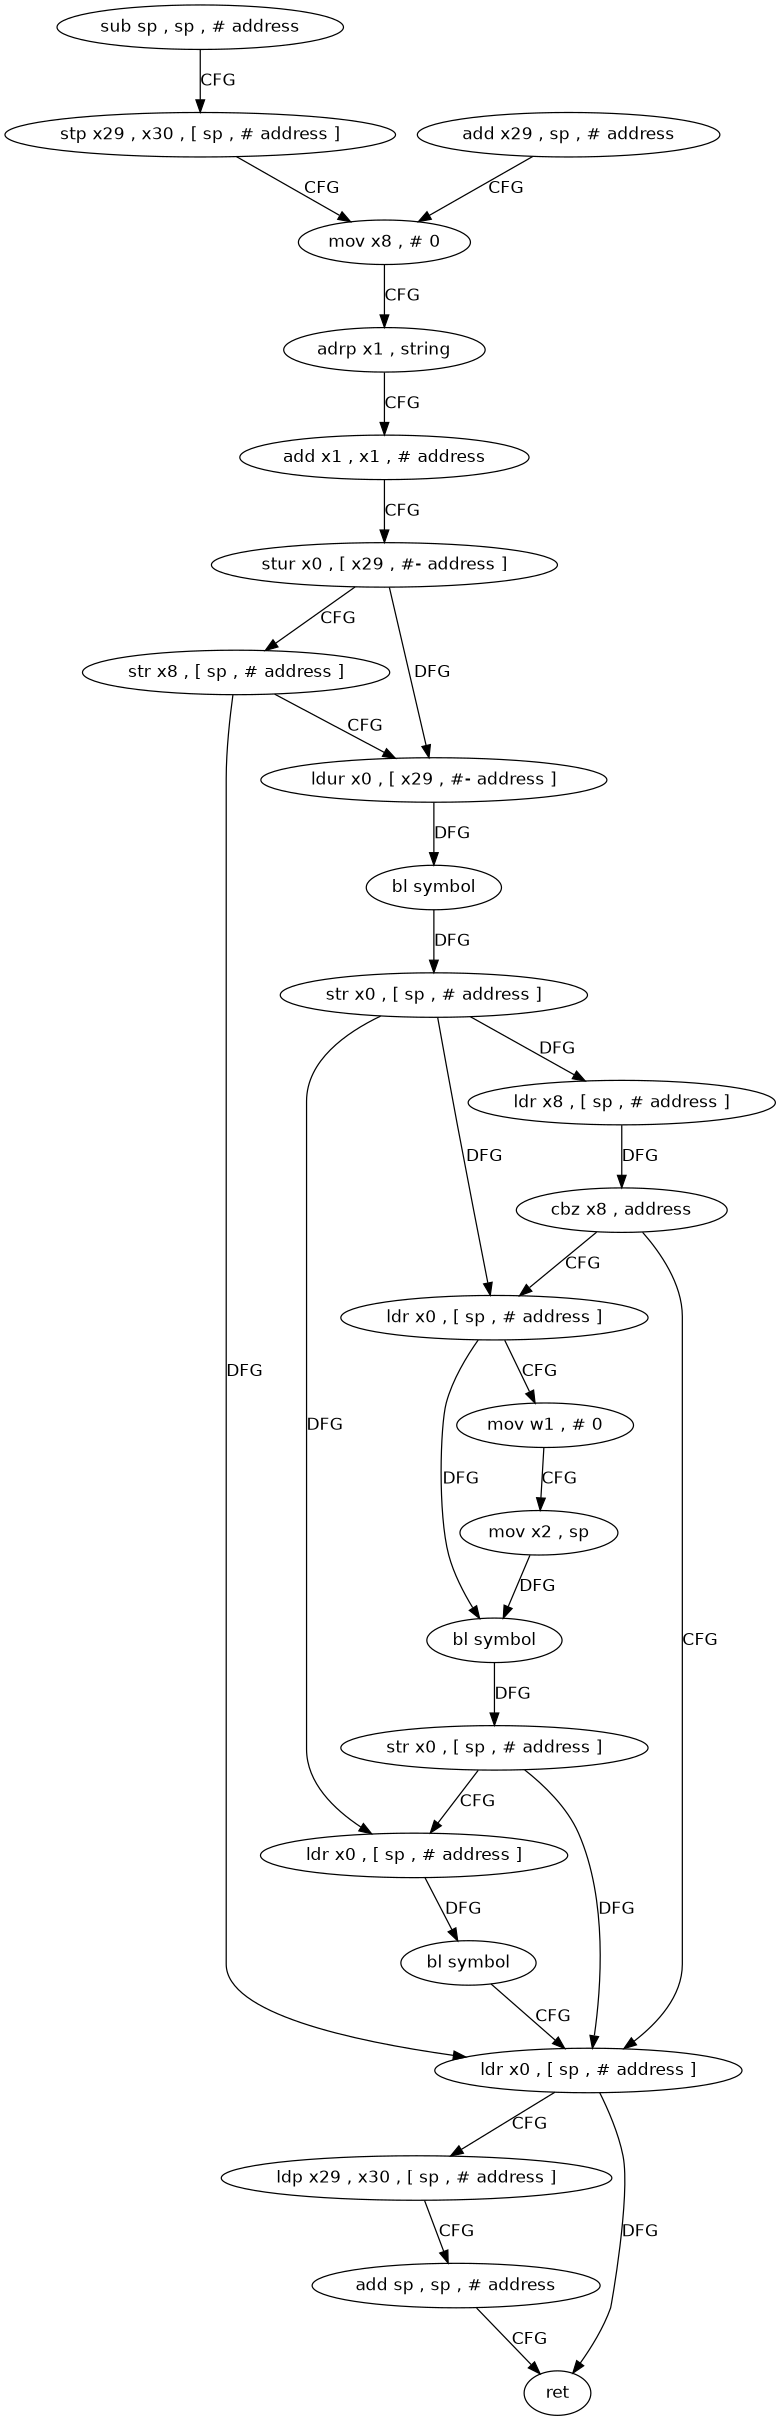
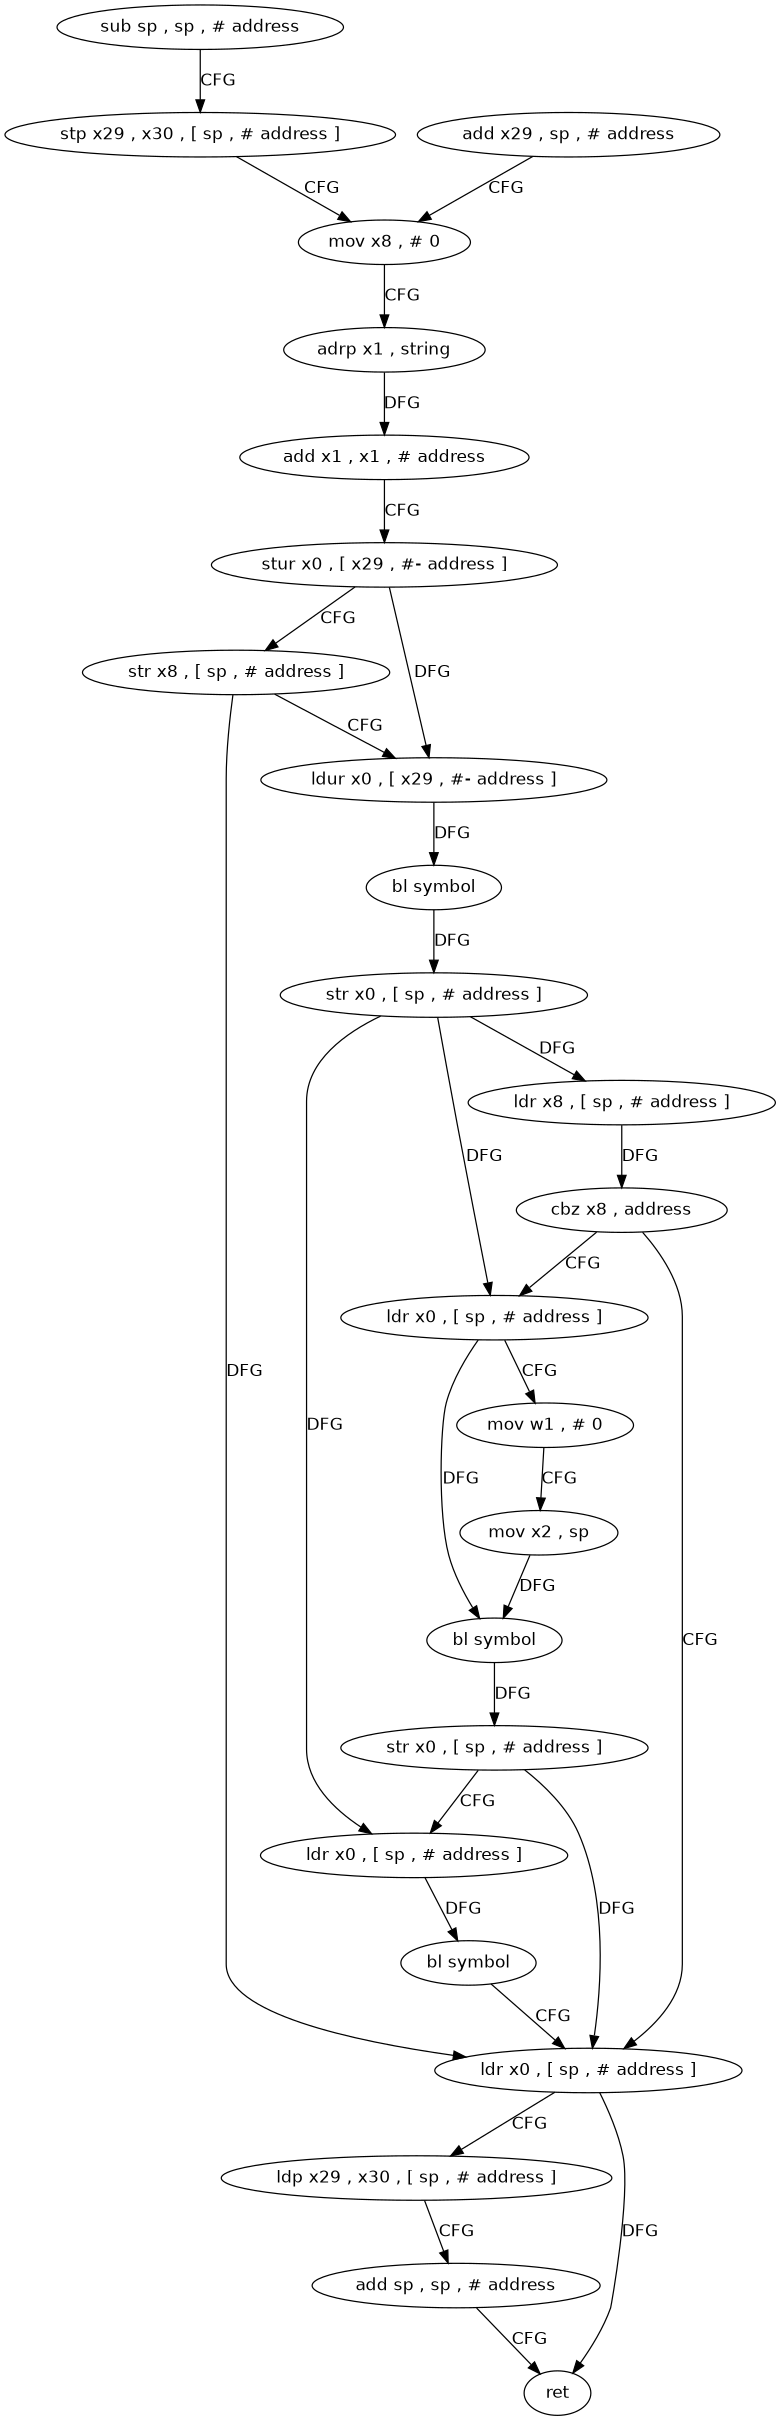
edge "adrp x1 , string" -> "add x1 , x1 , # address": label "CFG" -> "DFG"
